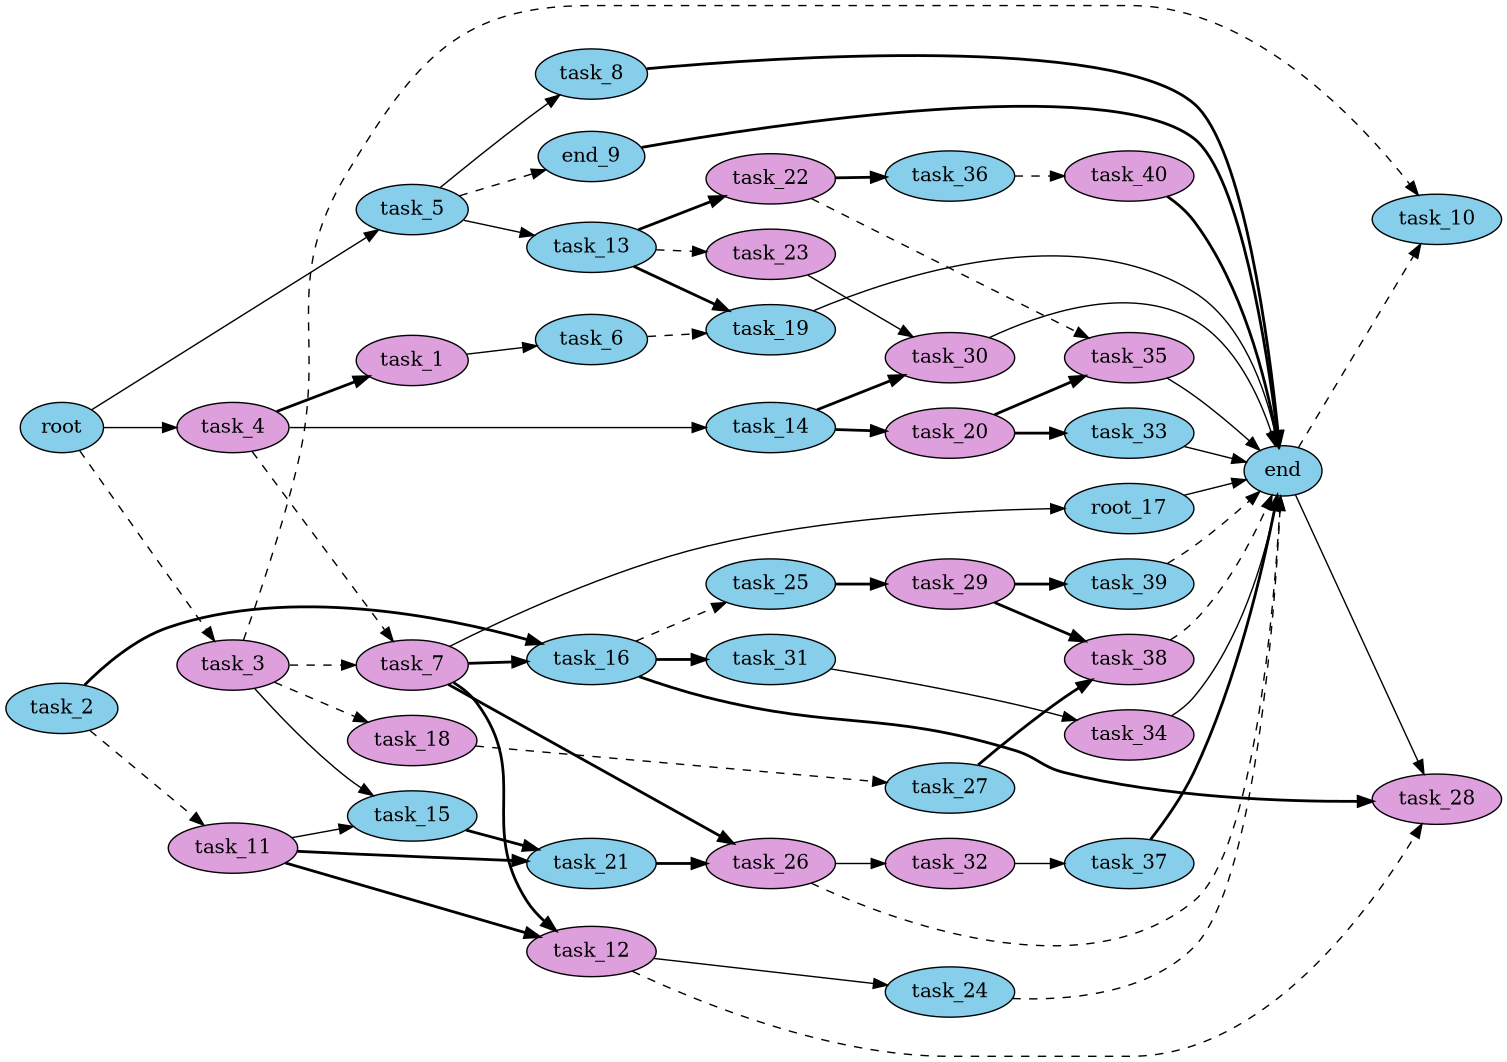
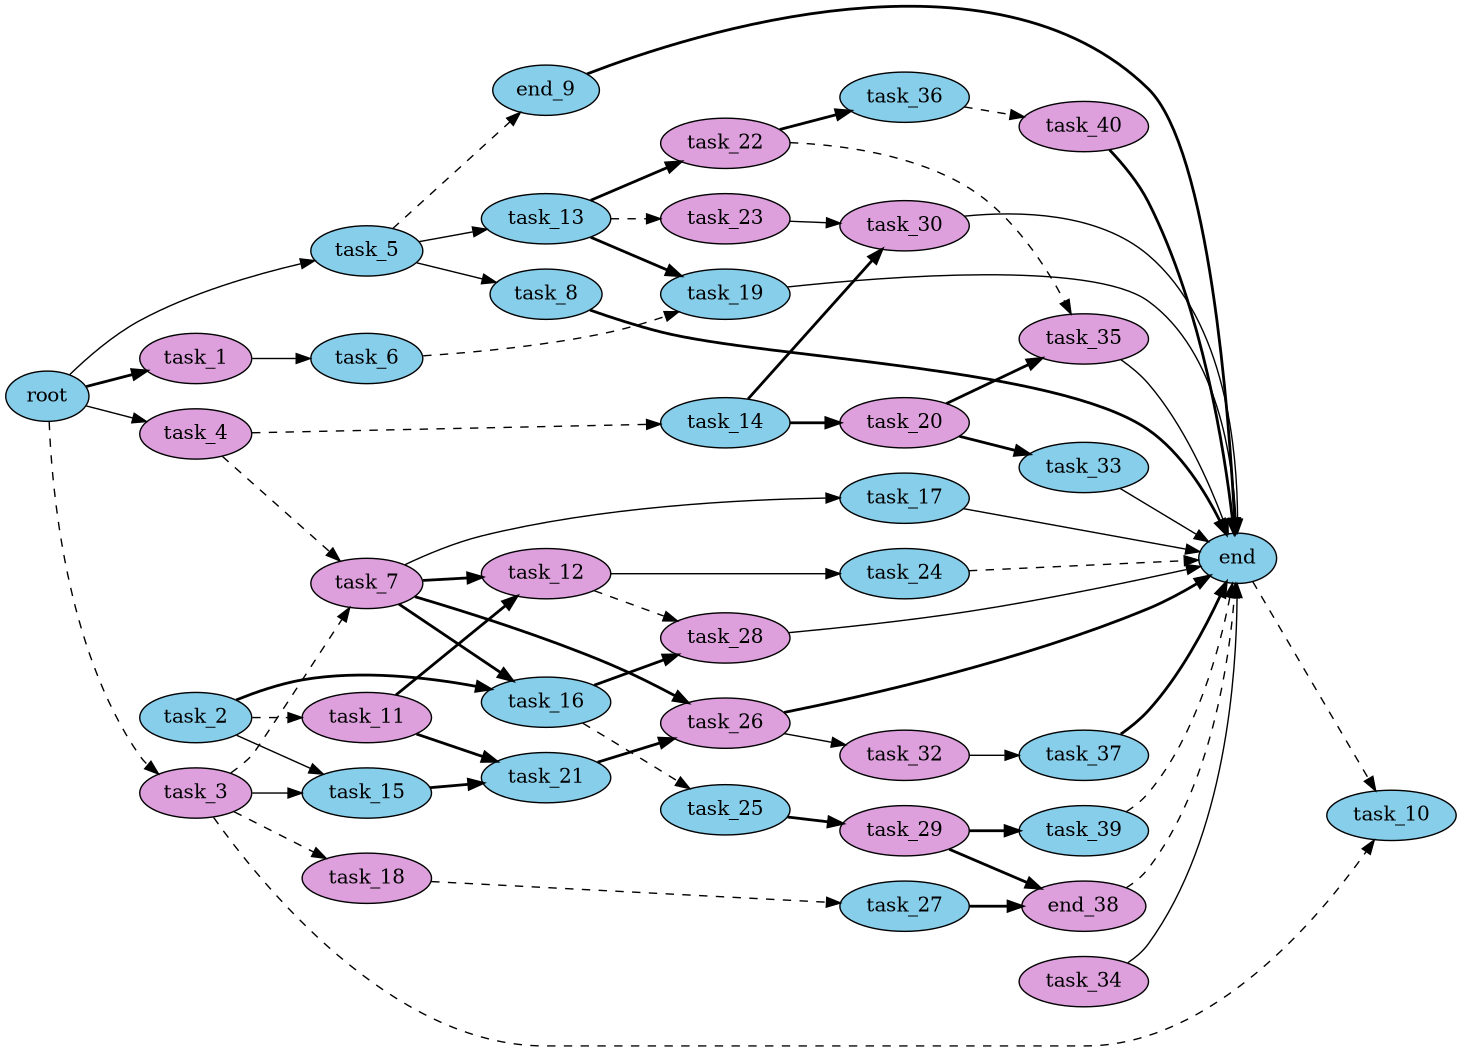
edge "task_4" -> "task_1": now "root" -> "task_1"
edge "task_4" -> "task_14": style solid -> dashed
node "root_17": label "root_17" -> "task_17"
edge "end" -> "task_28": reversed
node "task_31": removed
node "task_38": label "task_38" -> "end_38"
edge "task_11" -> "task_15": now "task_2" -> "task_15"
edge "task_26" -> "end": style dashed -> bold
